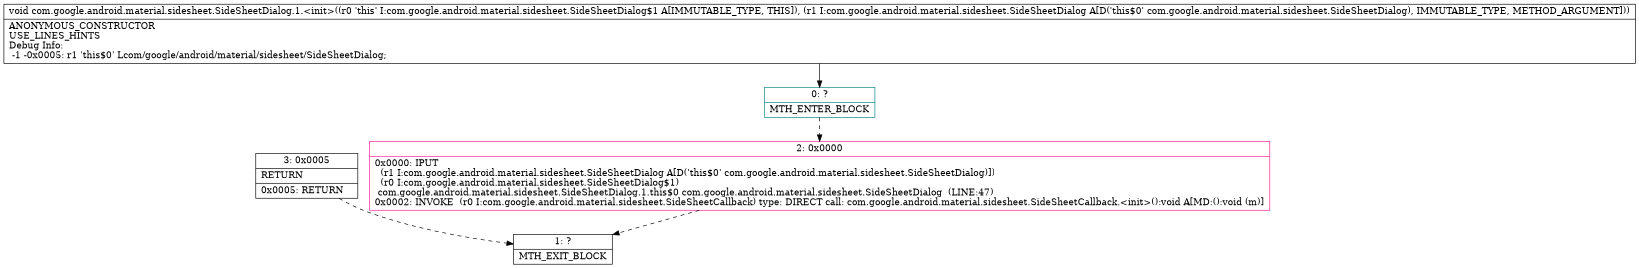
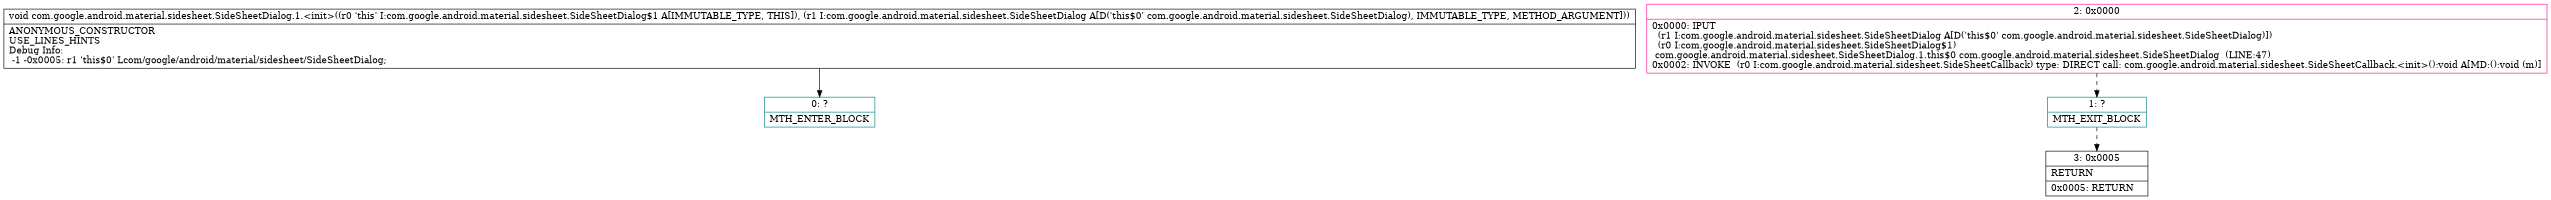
edge "0: ?" -> "2: 0x0000": removed
edge "3: 0x0005" -> "1: ?": reversed
node "1: ?": color black -> teal
